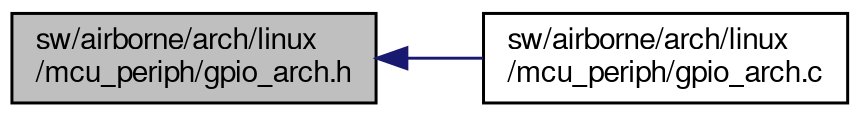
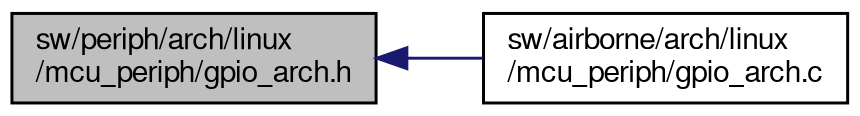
node "sw/airborne/arch/linux /mcu_periph/gpio_arch.h": label "sw/airborne/arch/linux /mcu_periph/gpio_arch.h" -> "sw/periph/arch/linux /mcu_periph/gpio_arch.h"
